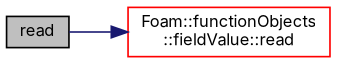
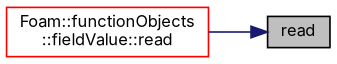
edge "read" -> "Foam::functionObjects ::fieldValue::read": reversed
